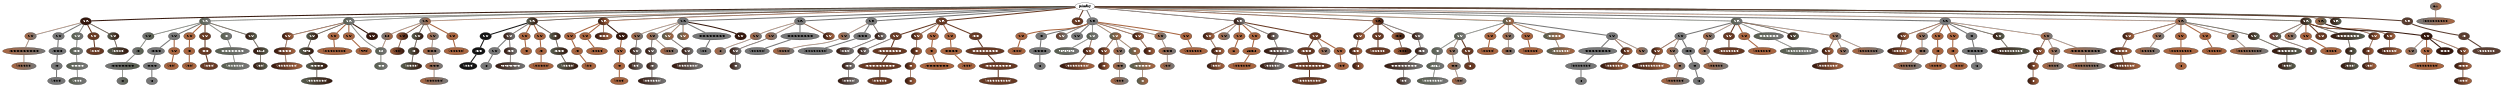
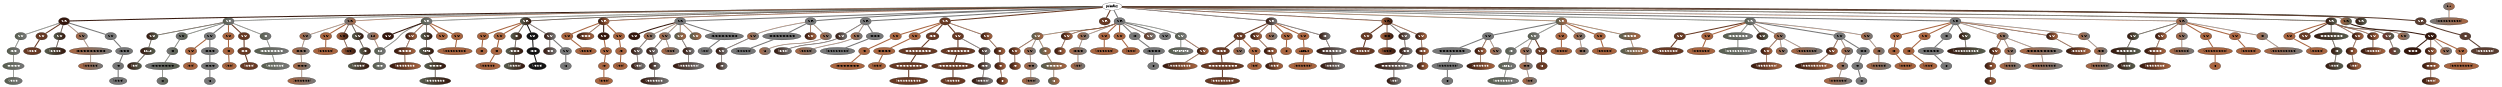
node "(?o?o)": removed
node "?O?O?O?O?O": removed
